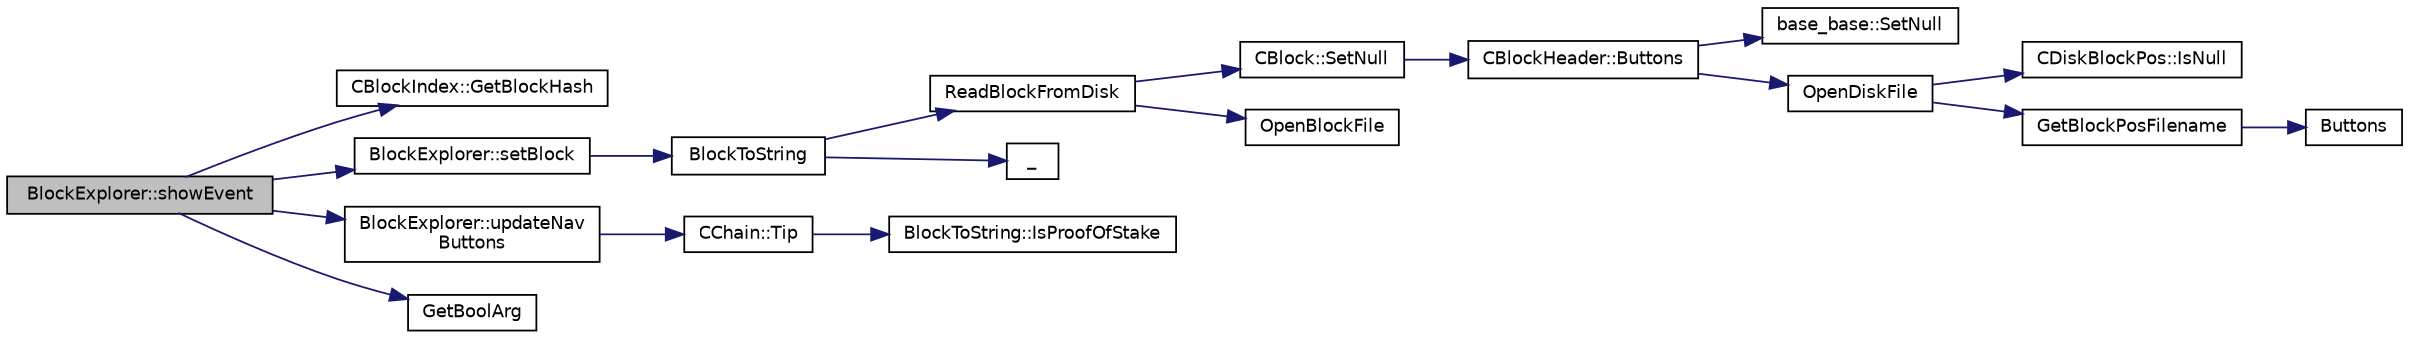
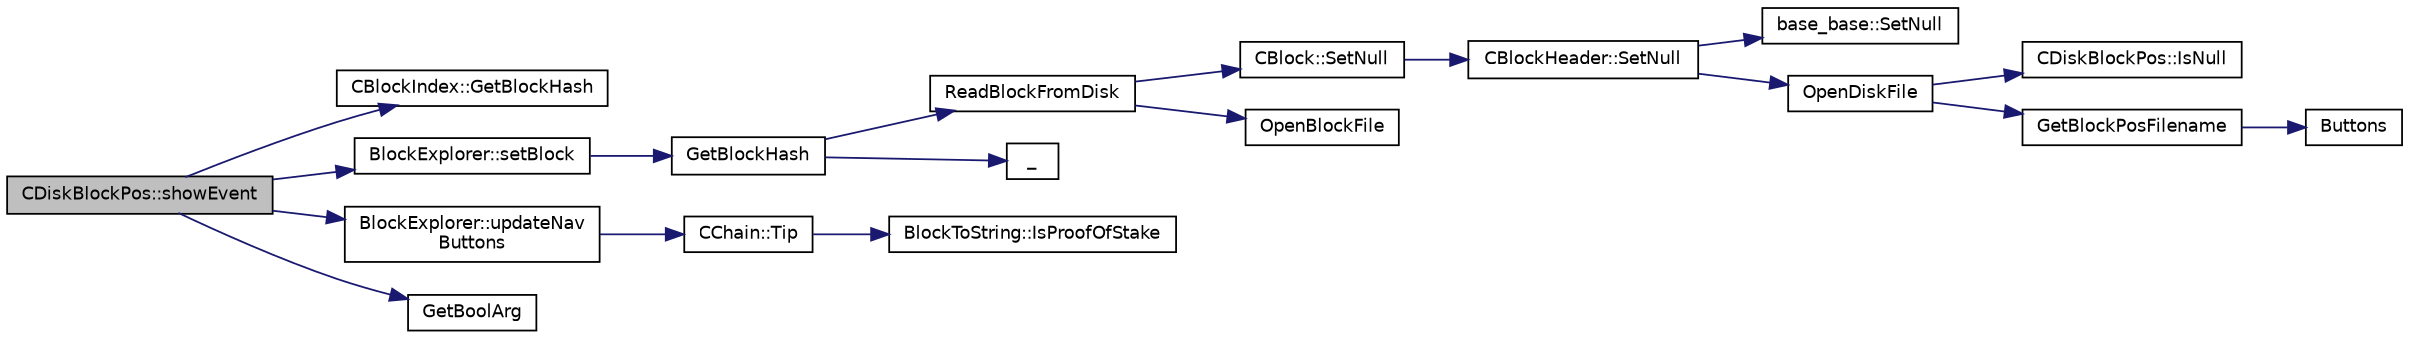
node "CBlockHeader::Buttons": label "CBlockHeader::Buttons" -> "CBlockHeader::SetNull"
node "BlockToString": label "BlockToString" -> "GetBlockHash"
node "BlockExplorer::showEvent": label "BlockExplorer::showEvent" -> "CDiskBlockPos::showEvent"
